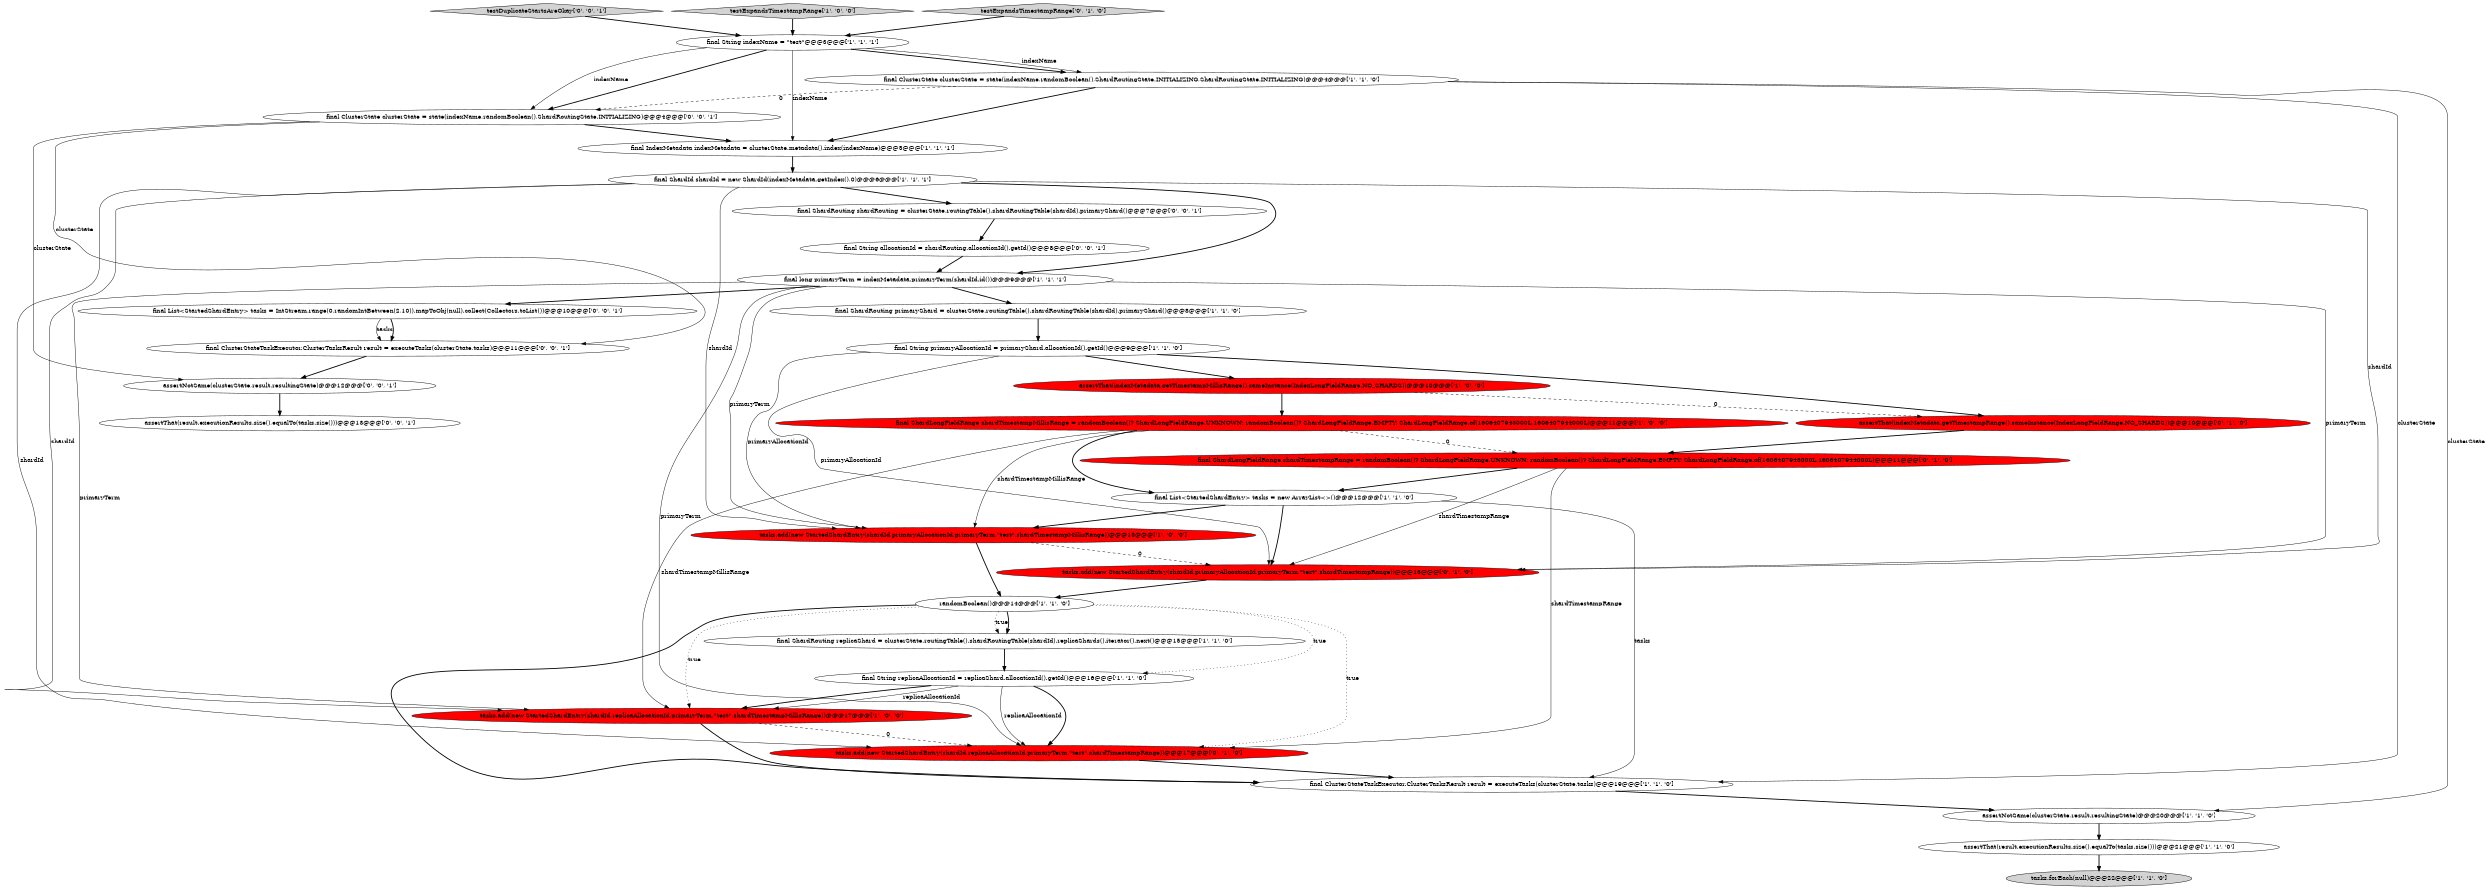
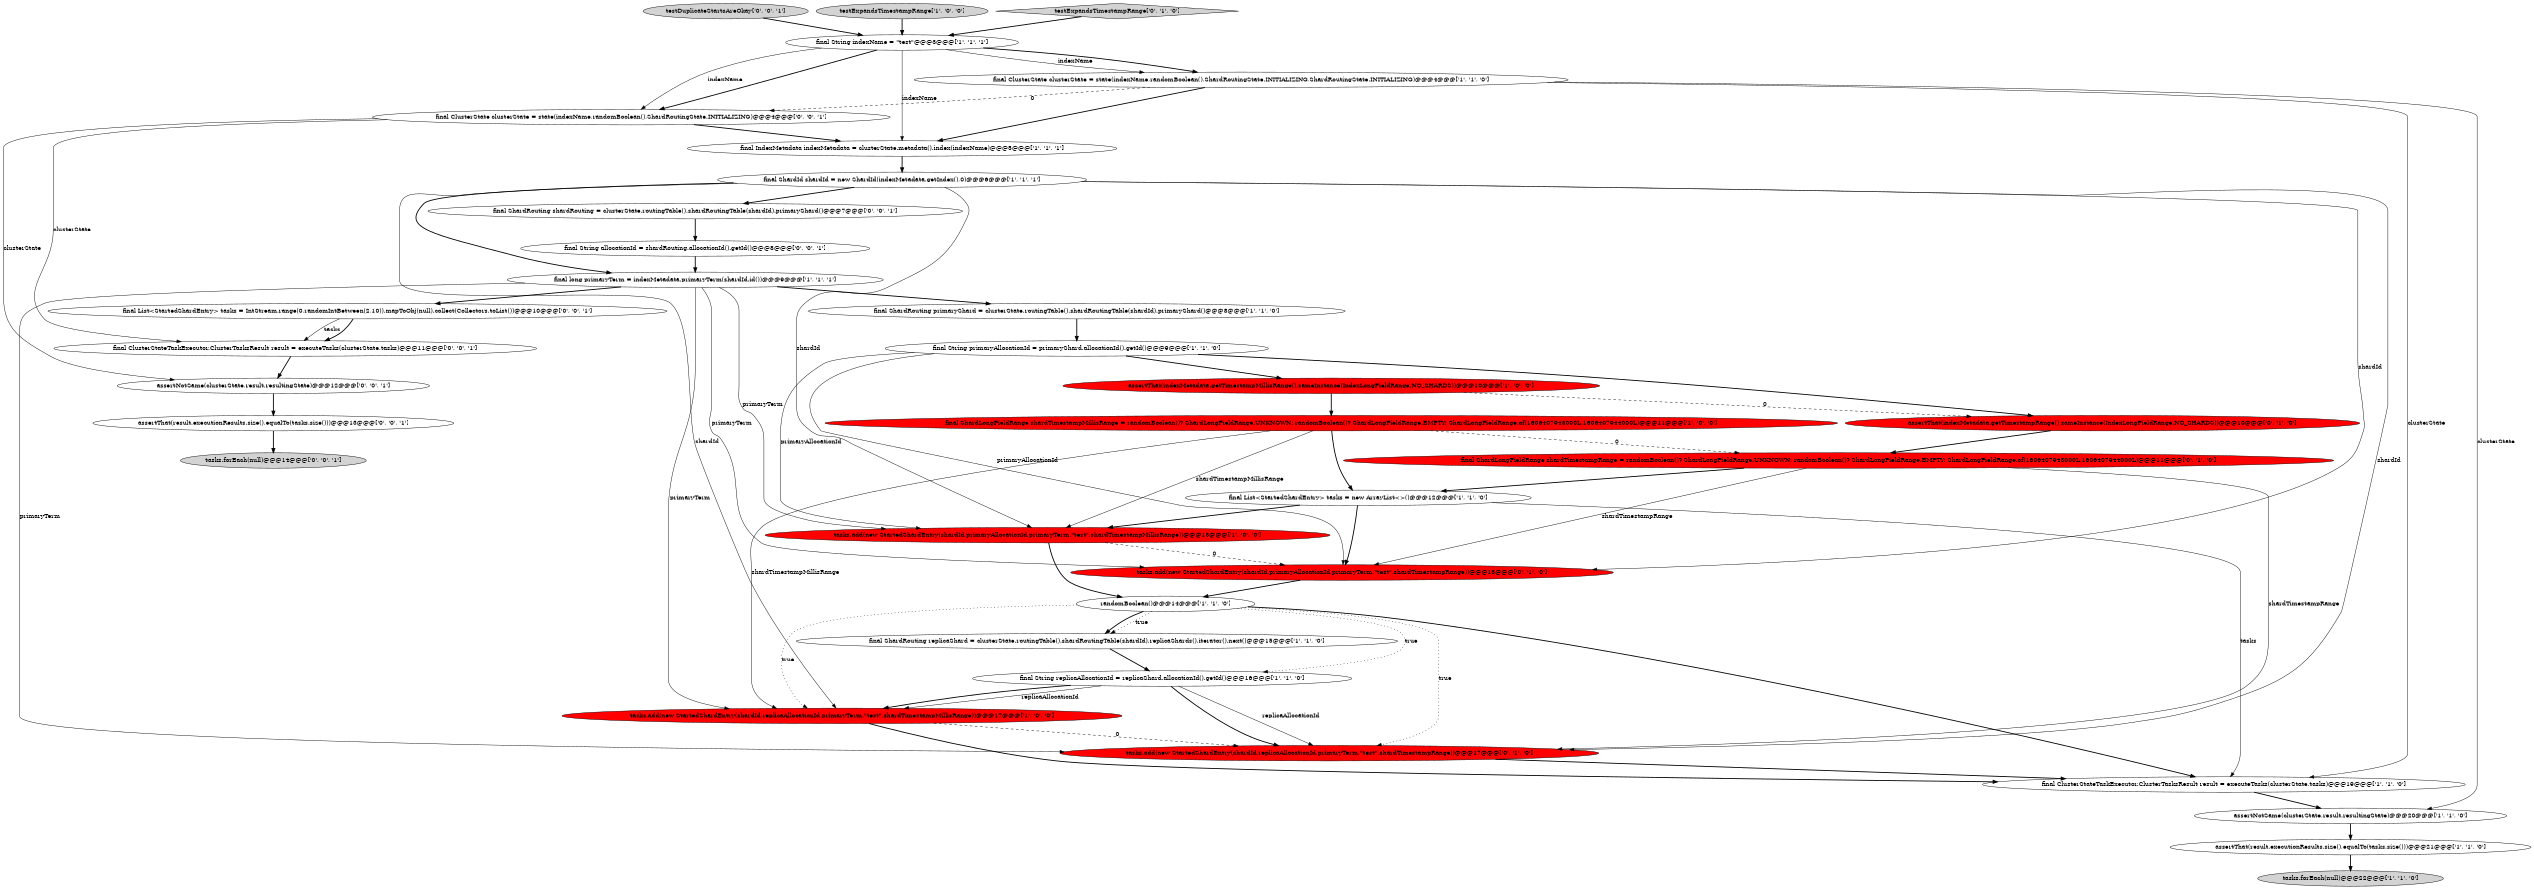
node "testDuplicateStartsAreOkay['0', '0', '1']": shape diamond -> ellipse
node "testExpandsTimestampRange['1', '0', '0']": shape diamond -> ellipse
node "tasks.forEach(null)@@@14@@@['0', '0', '1']": added
